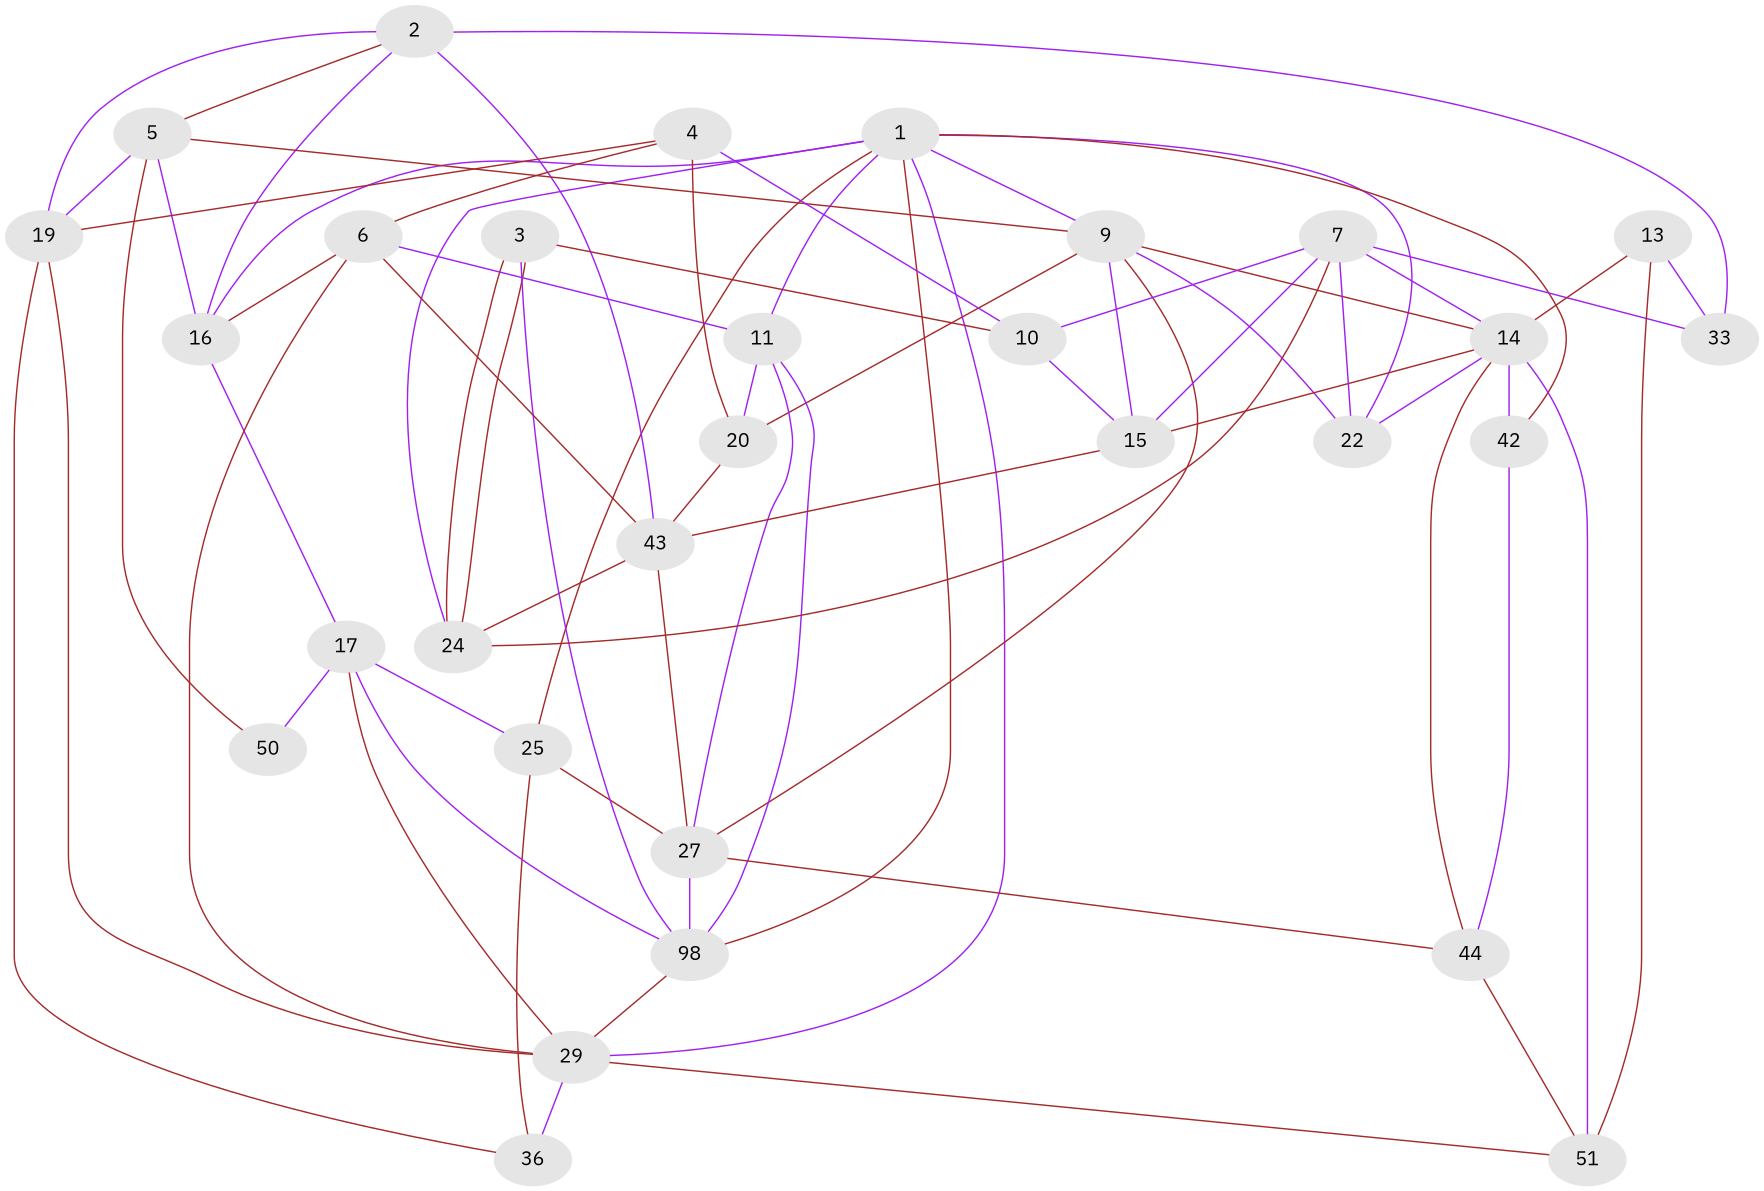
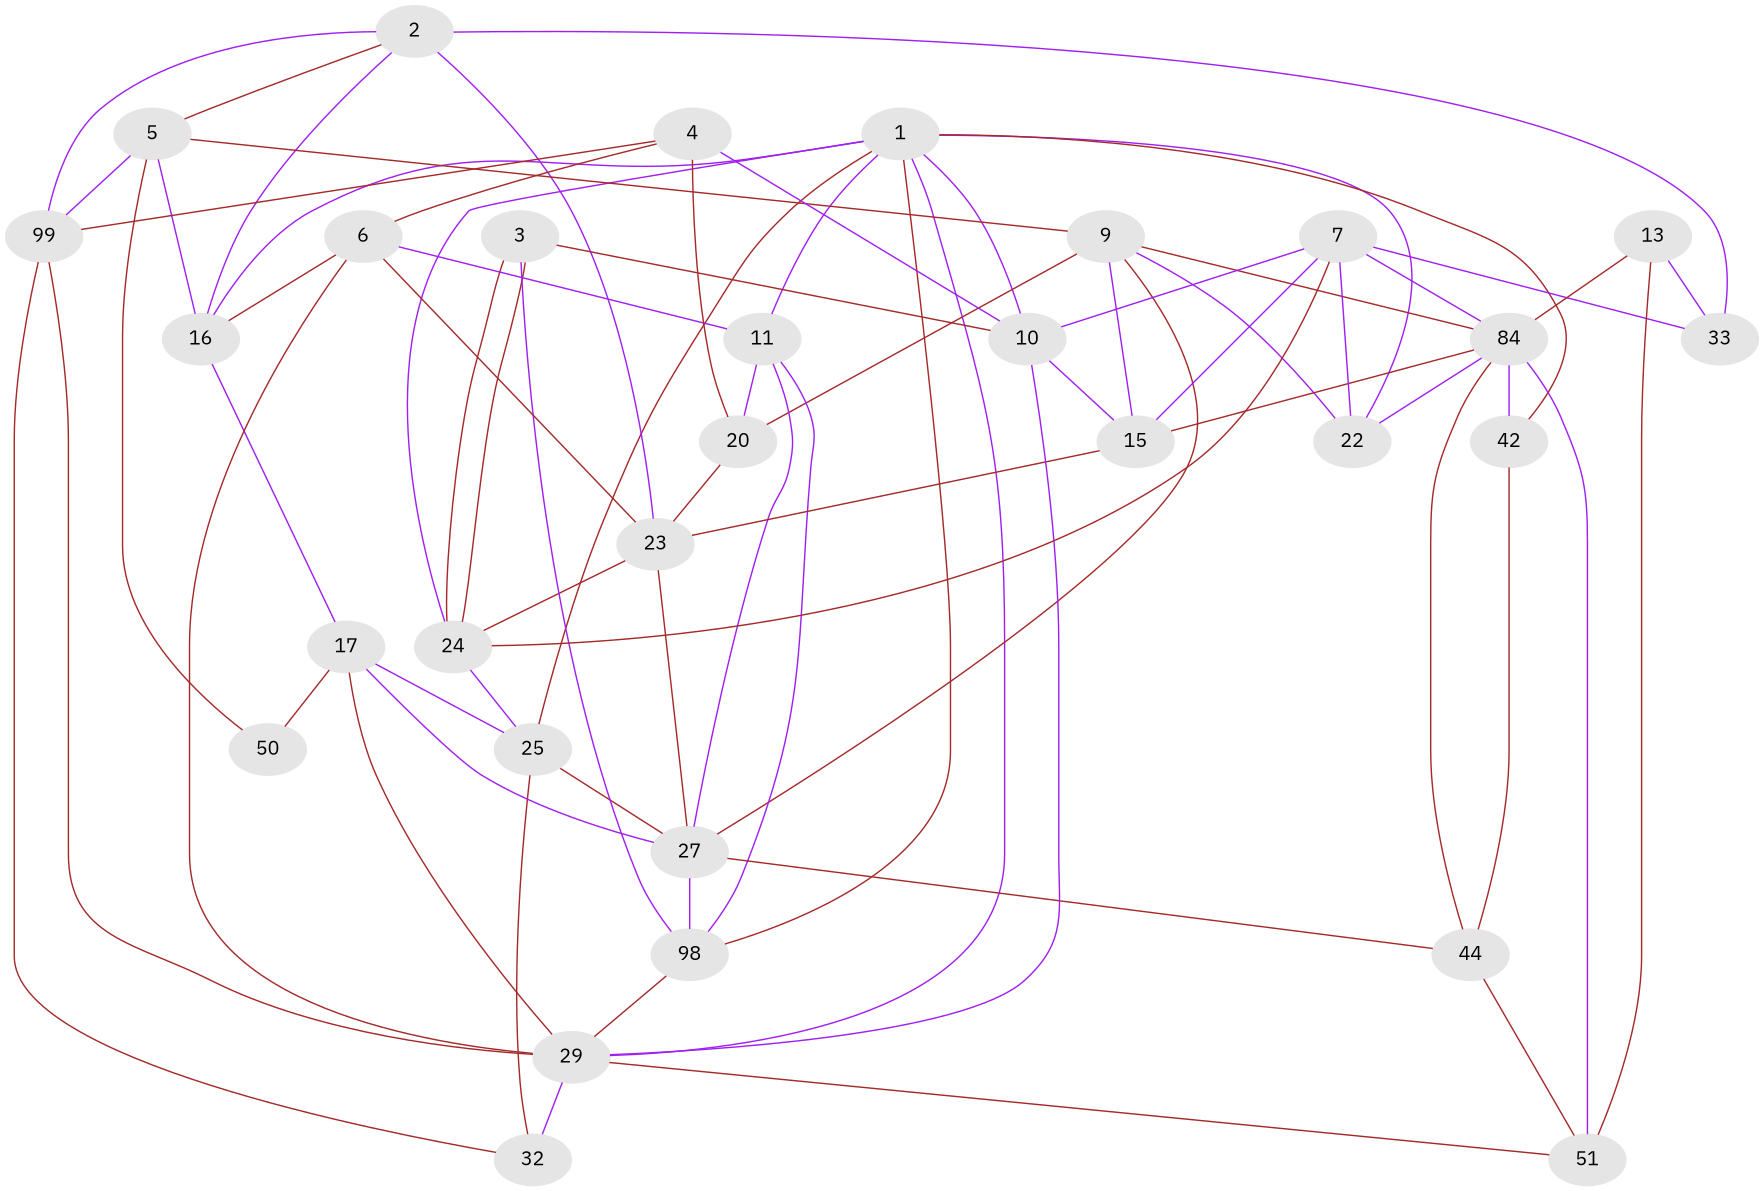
edge "1" -- "9": now "1" -- "10"
node "19": label "19" -> "99"
node "14": label "14" -> "84"
node "43": label "43" -> "23"
edge "17" -- "50": color purple -> brown
edge "24" -- "25": added
edge "42" -- "44": color purple -> brown
edge "17" -- "98": now "17" -- "27"
edge "10" -- "29": added
node "36": label "36" -> "32"
